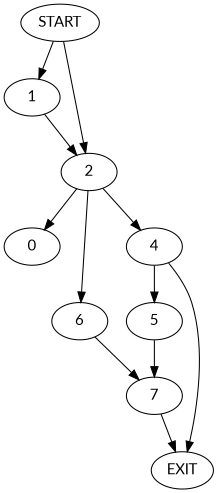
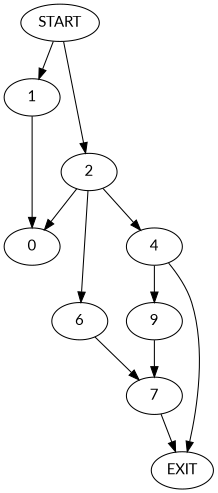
edge "1" -> "2": now "1" -> "0"
node "5": label "5" -> "9"
